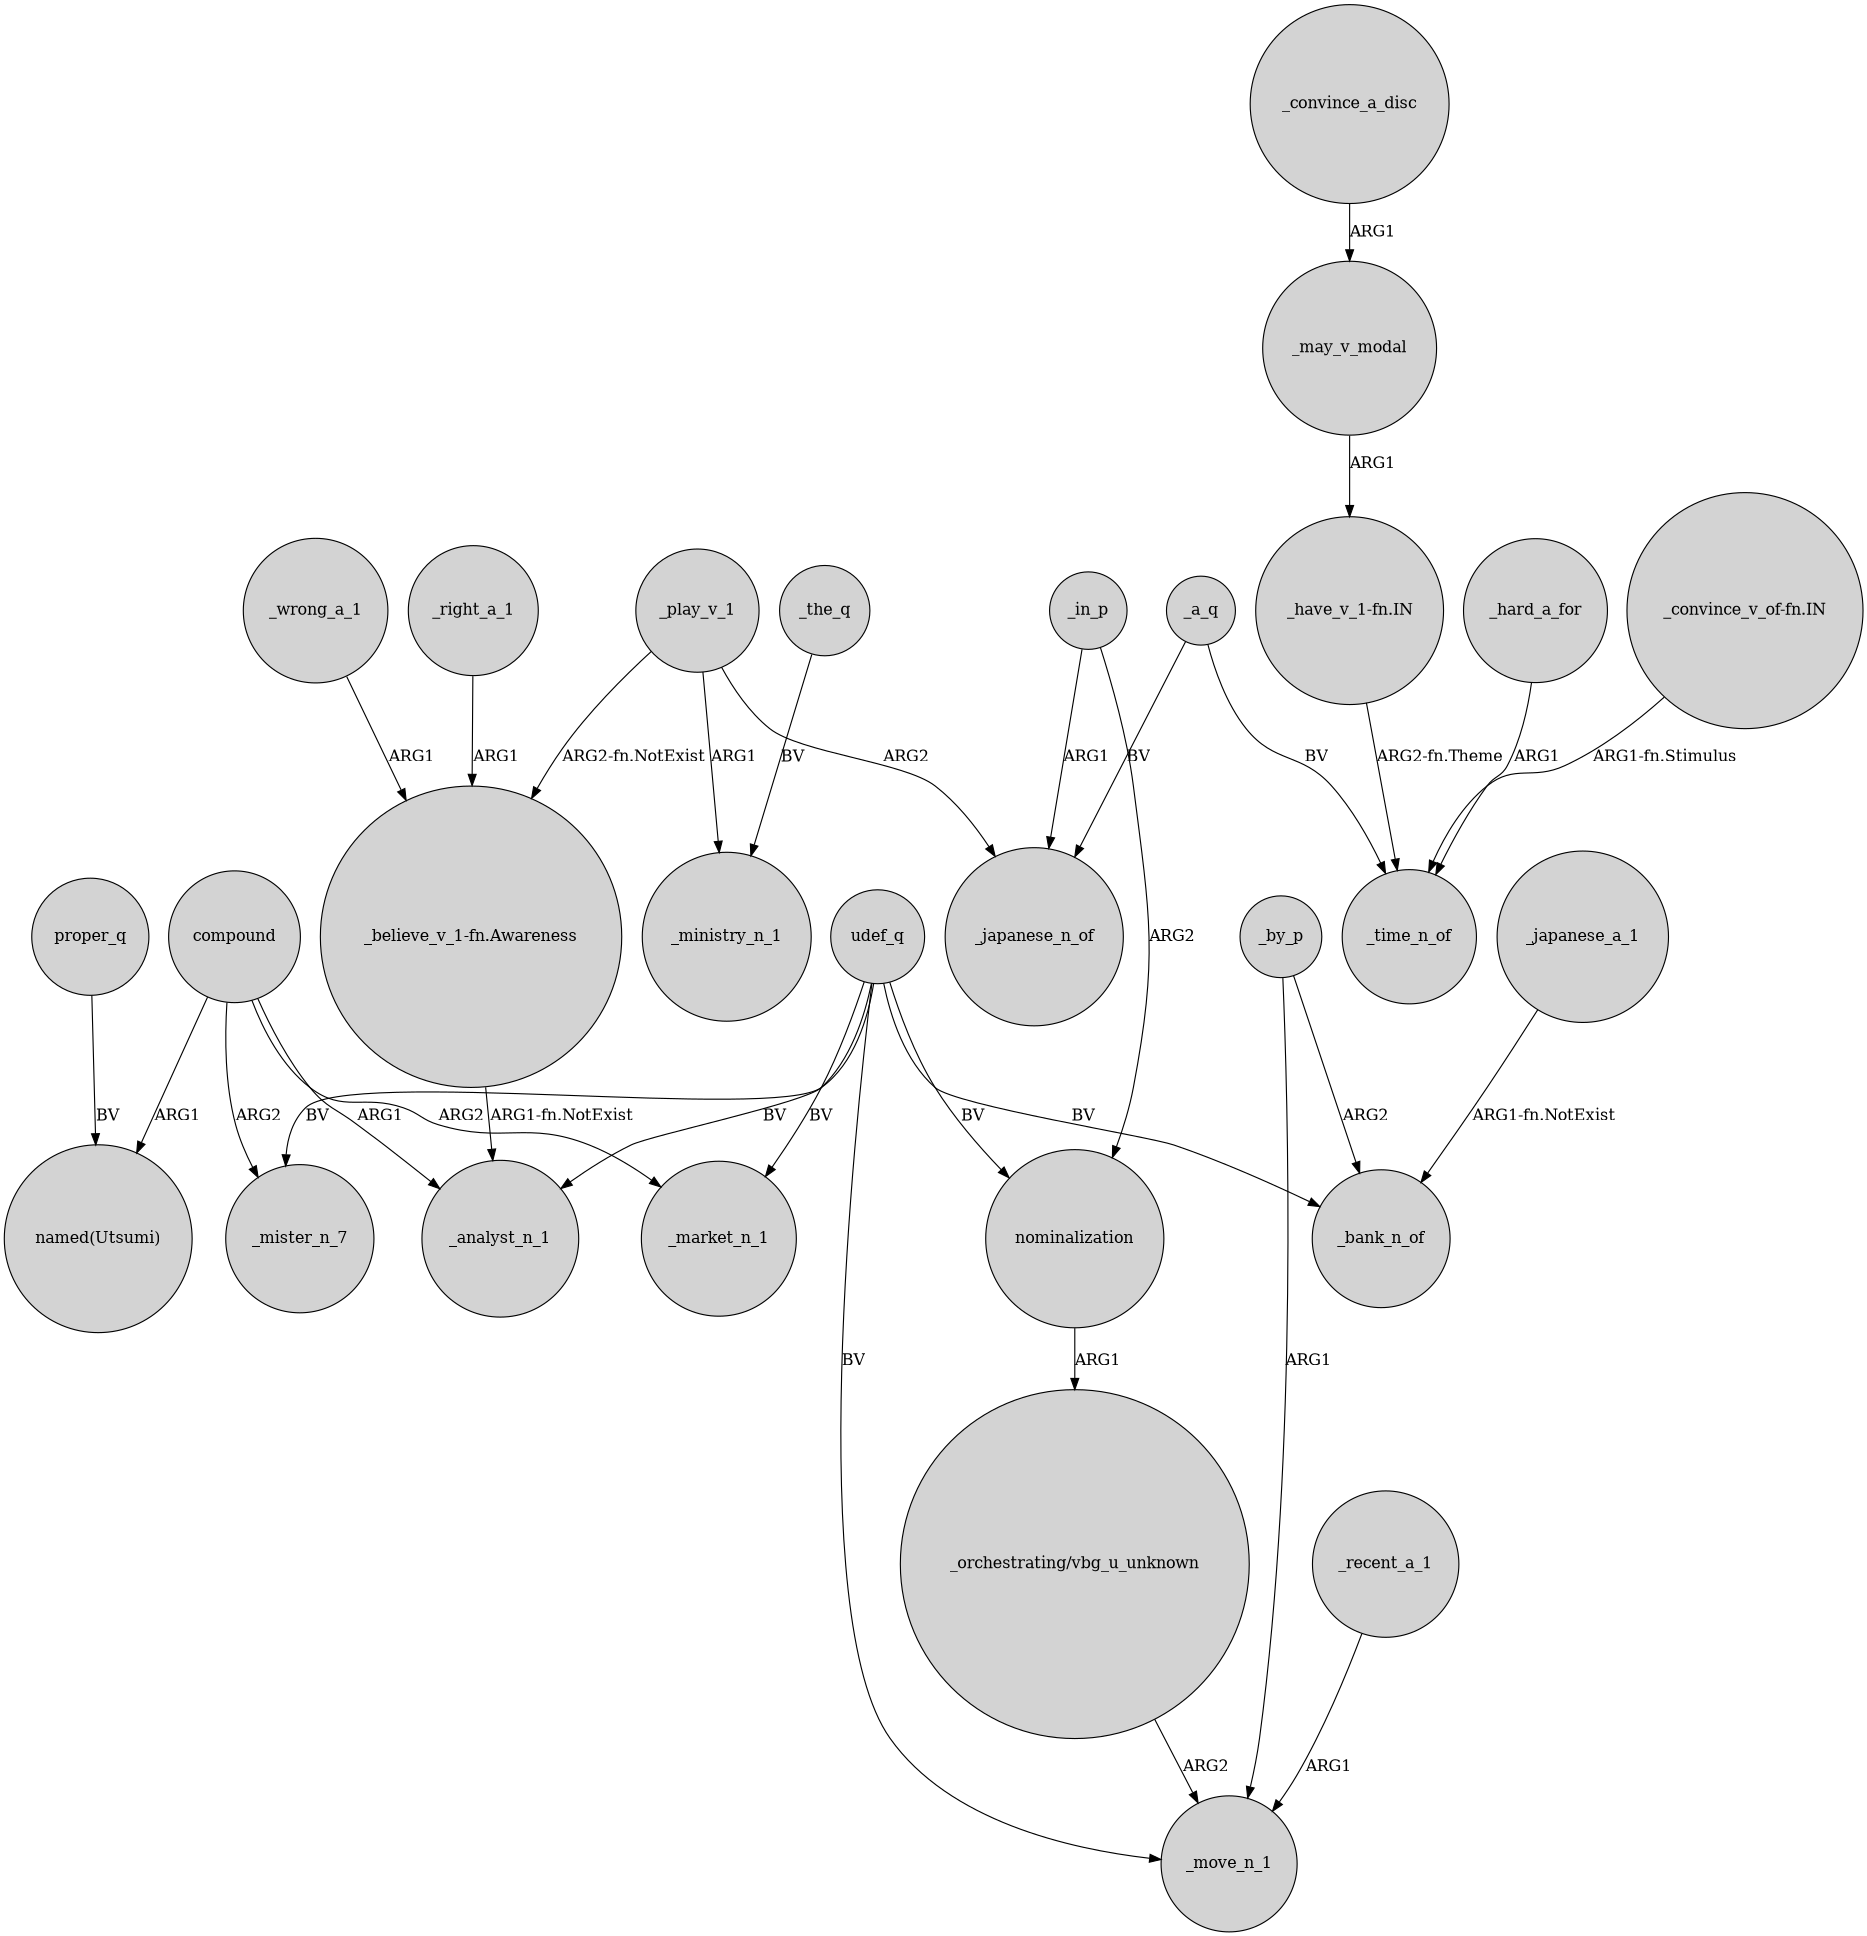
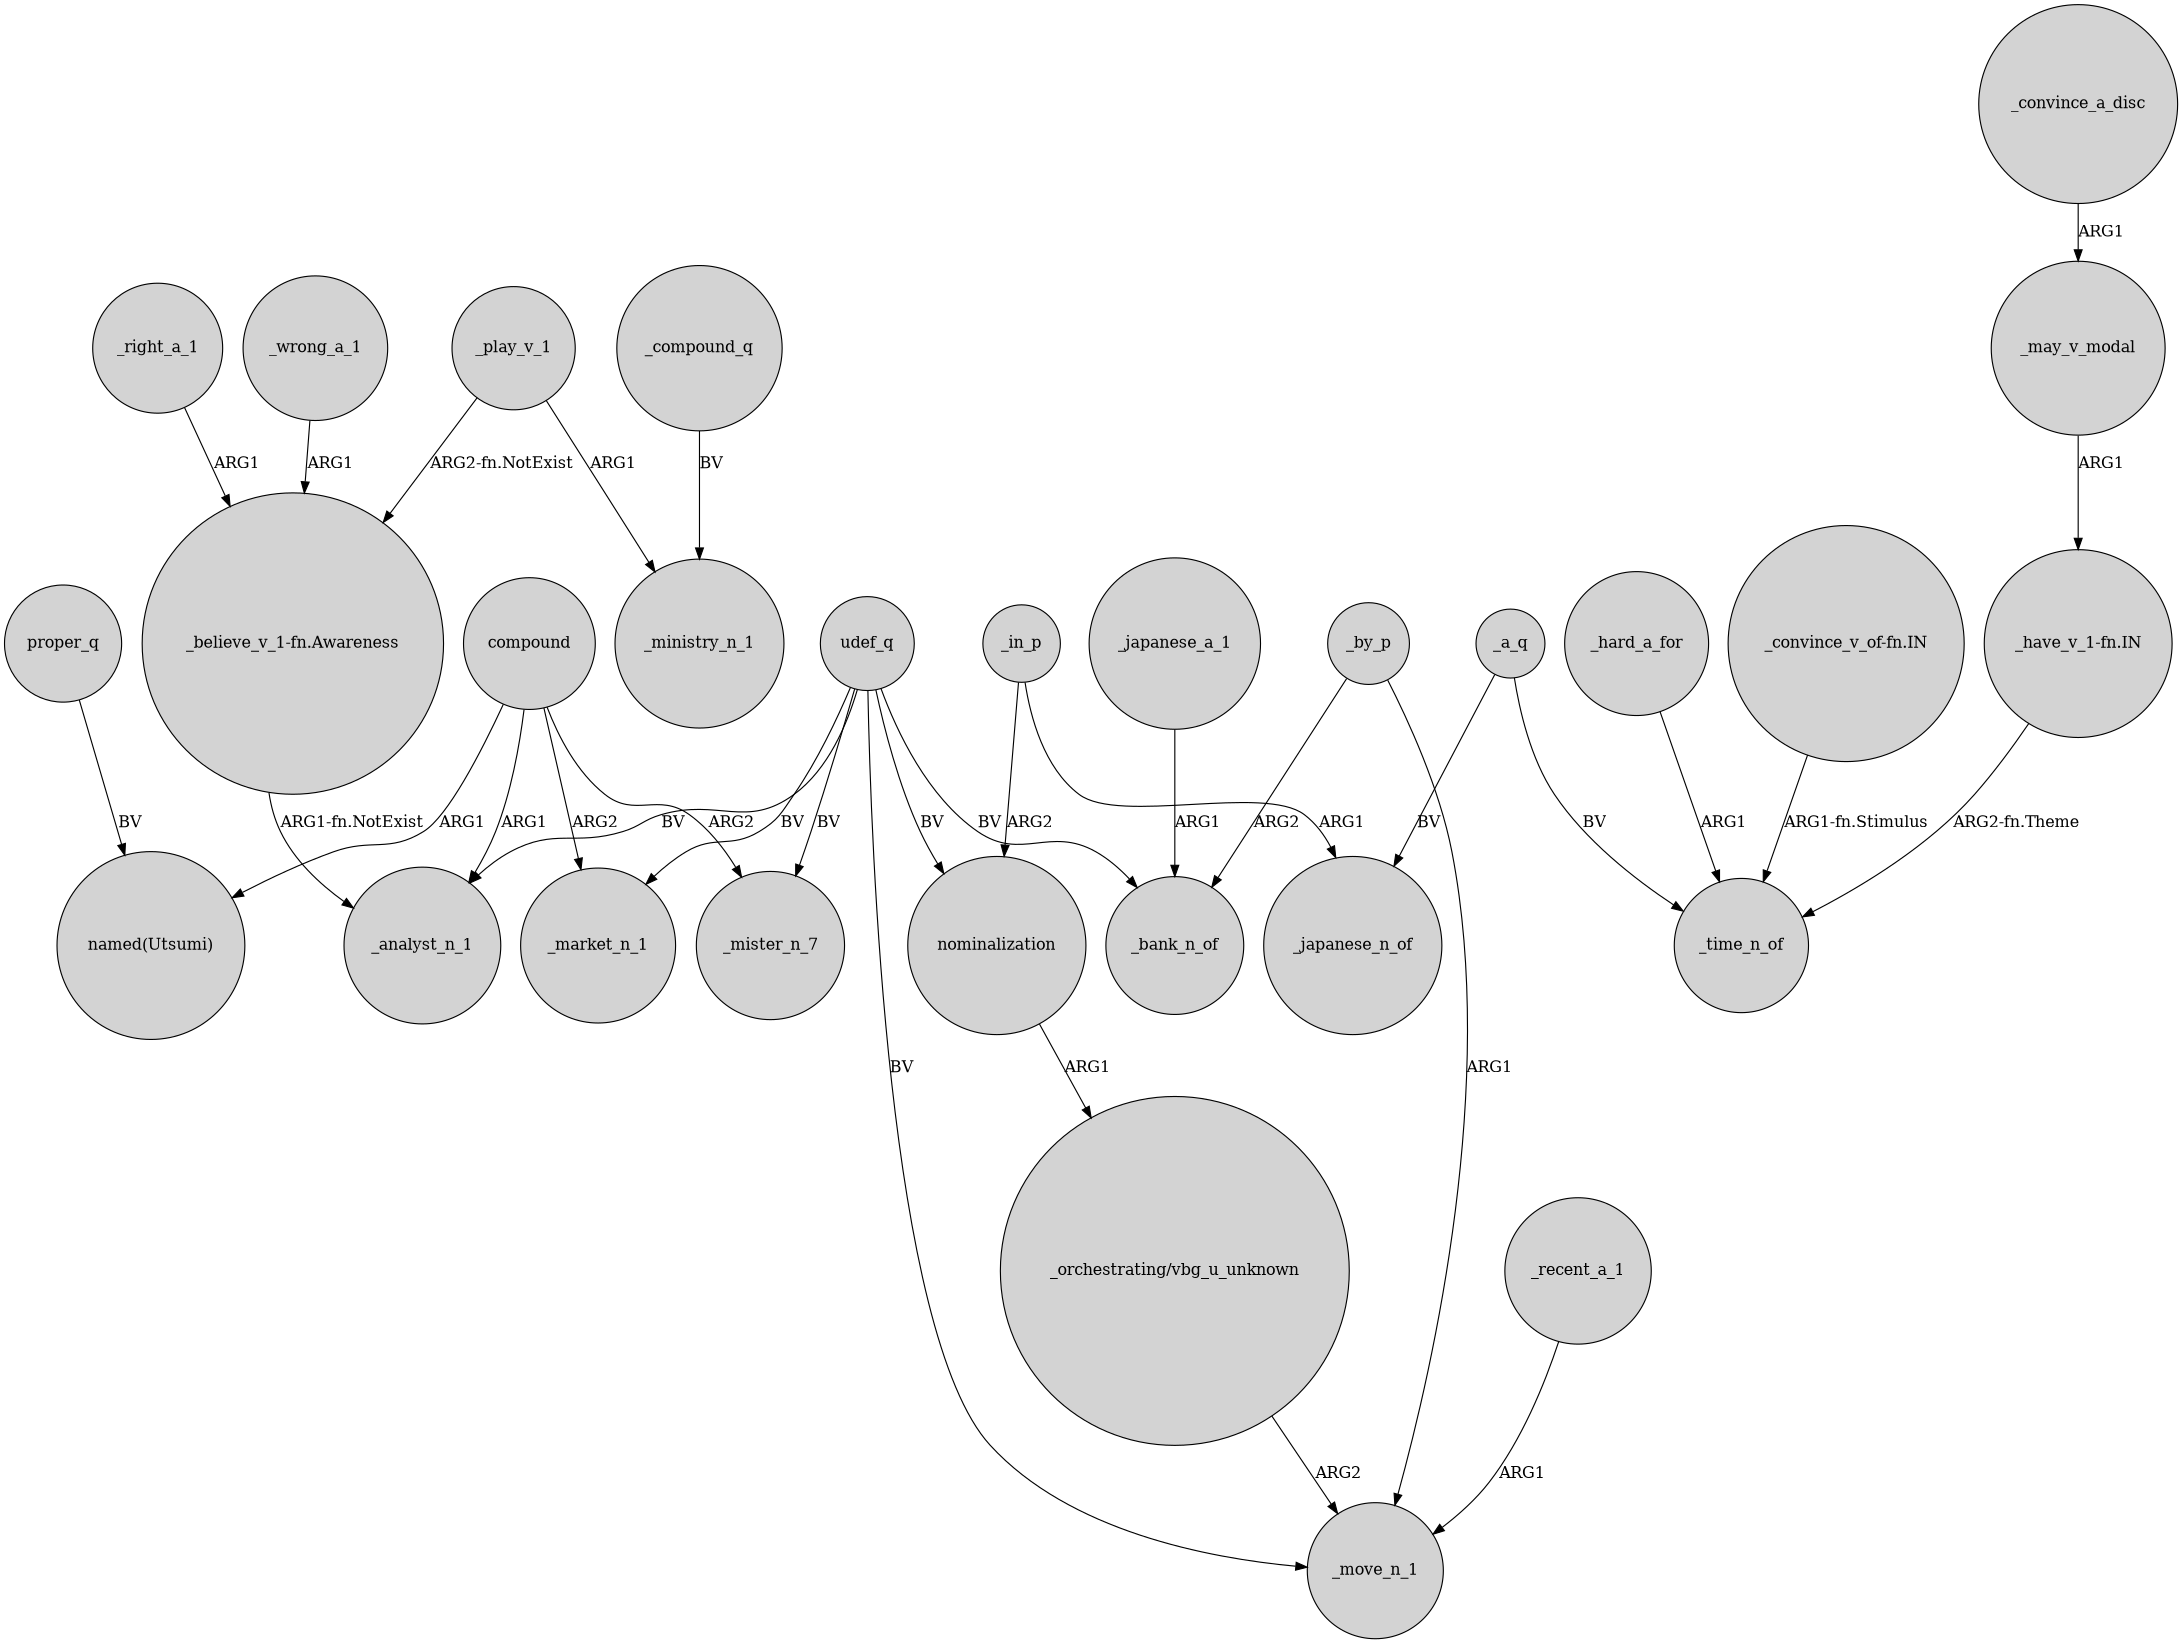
node "_the_q": label "_the_q" -> "_compound_q"
edge "_play_v_1" -> "_japanese_n_of": removed, label "ARG2"
edge "_japanese_a_1" -> "_bank_n_of": label "ARG1-fn.NotExist" -> "ARG1"
